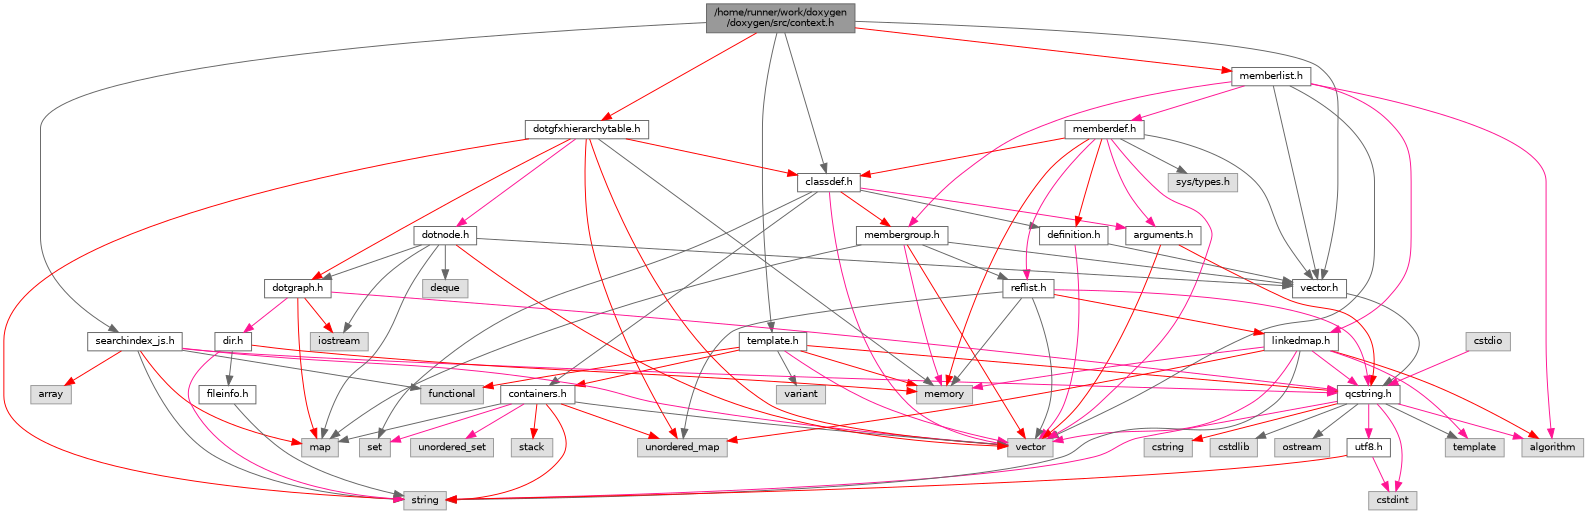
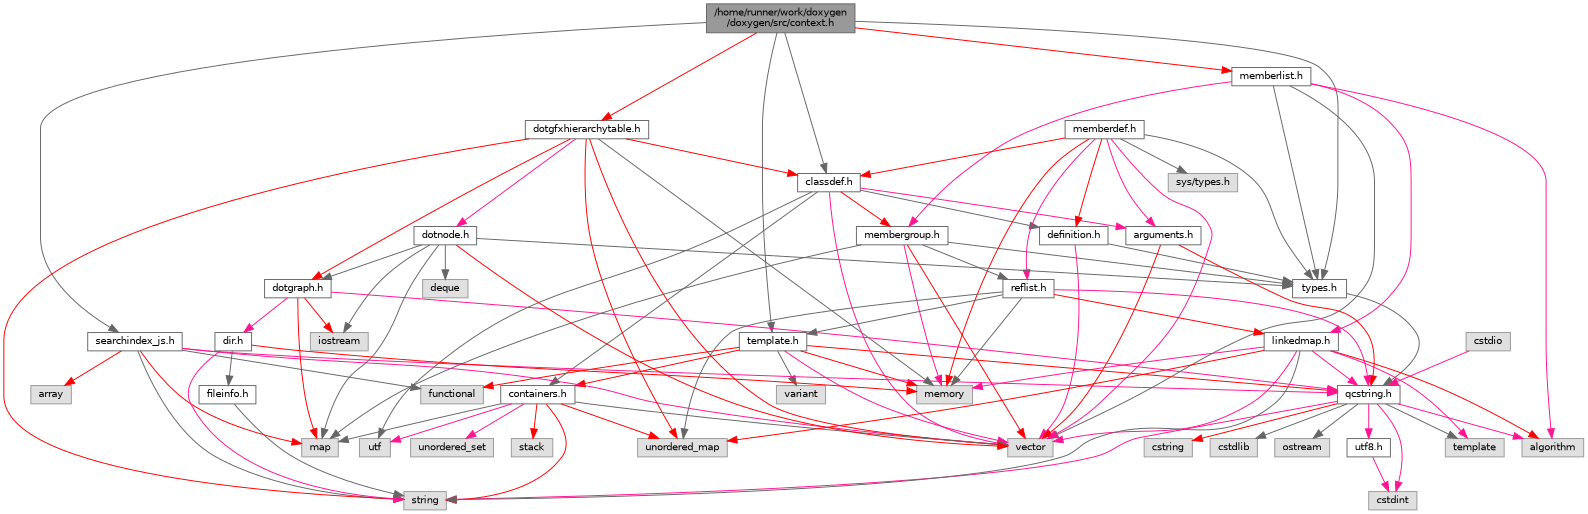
edge "memberlist.h" -> "memberdef.h": removed
node "vector.h": label "vector.h" -> "types.h"
edge "reflist.h" -> "vector": now "reflist.h" -> "template.h"
node "set": label "set" -> "utf"
edge "utf8.h" -> "string": removed
